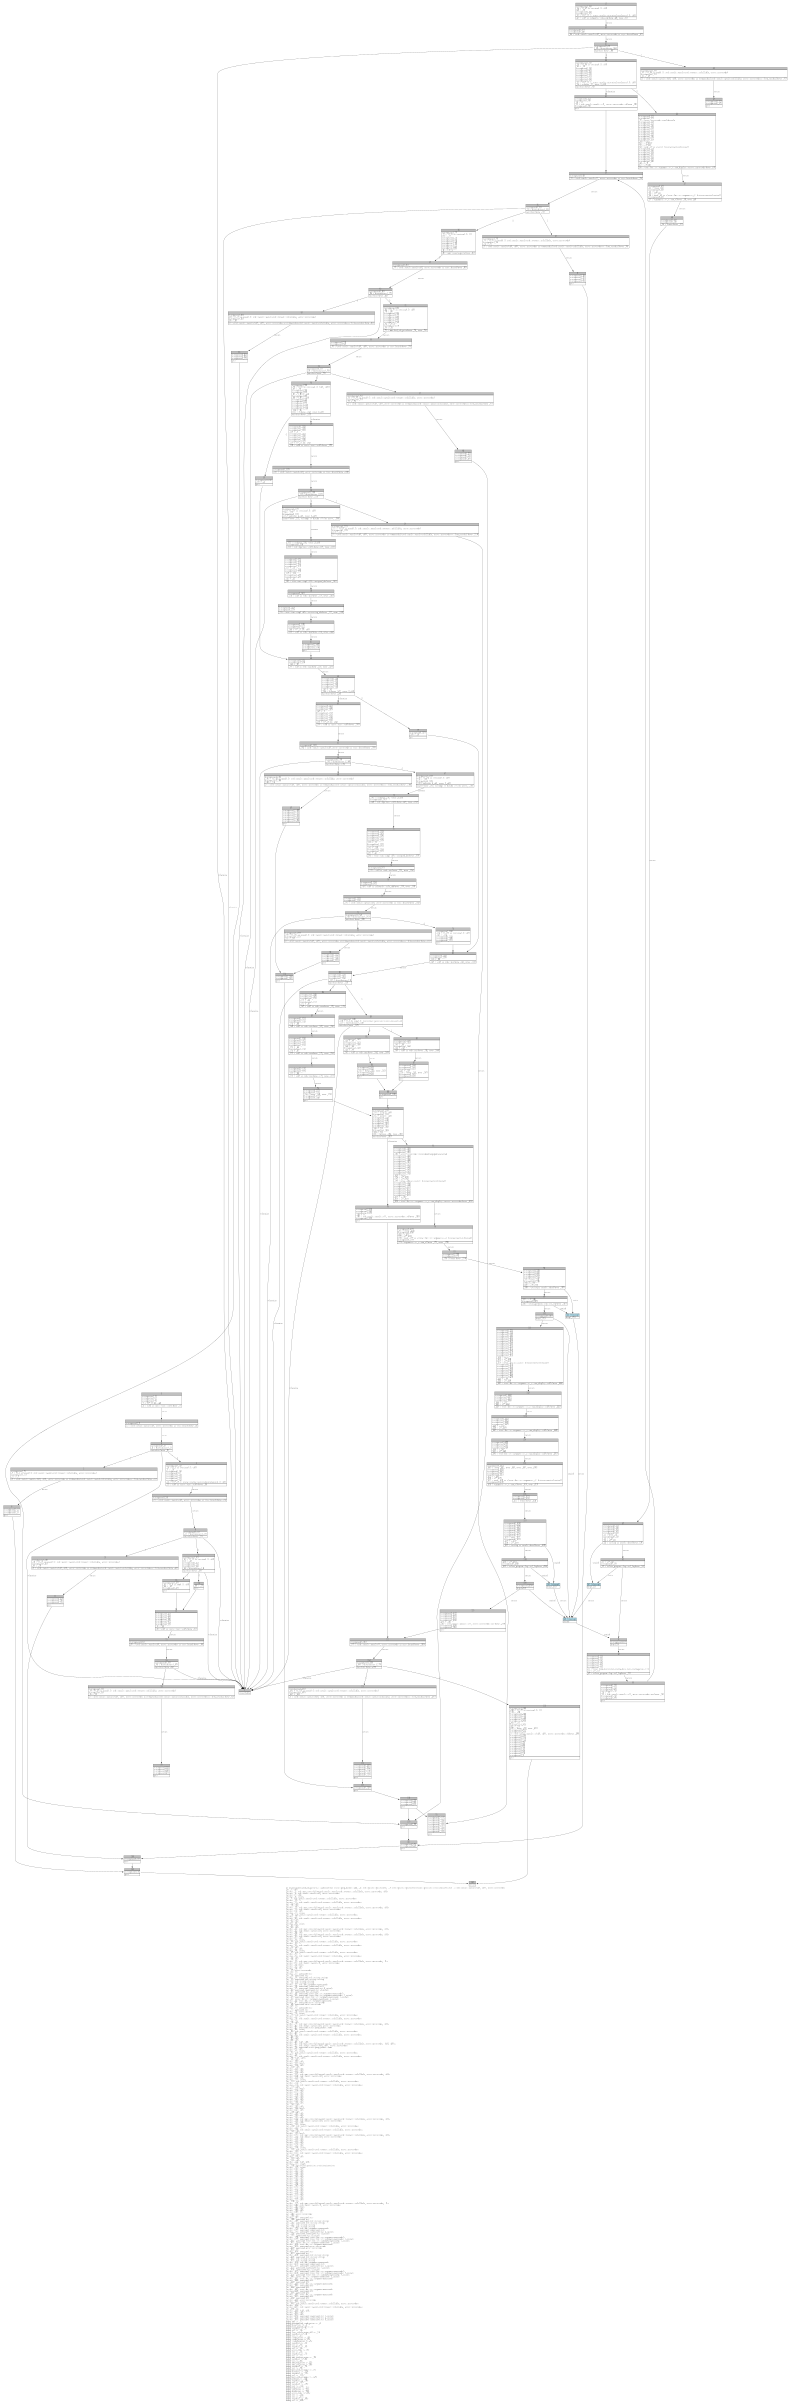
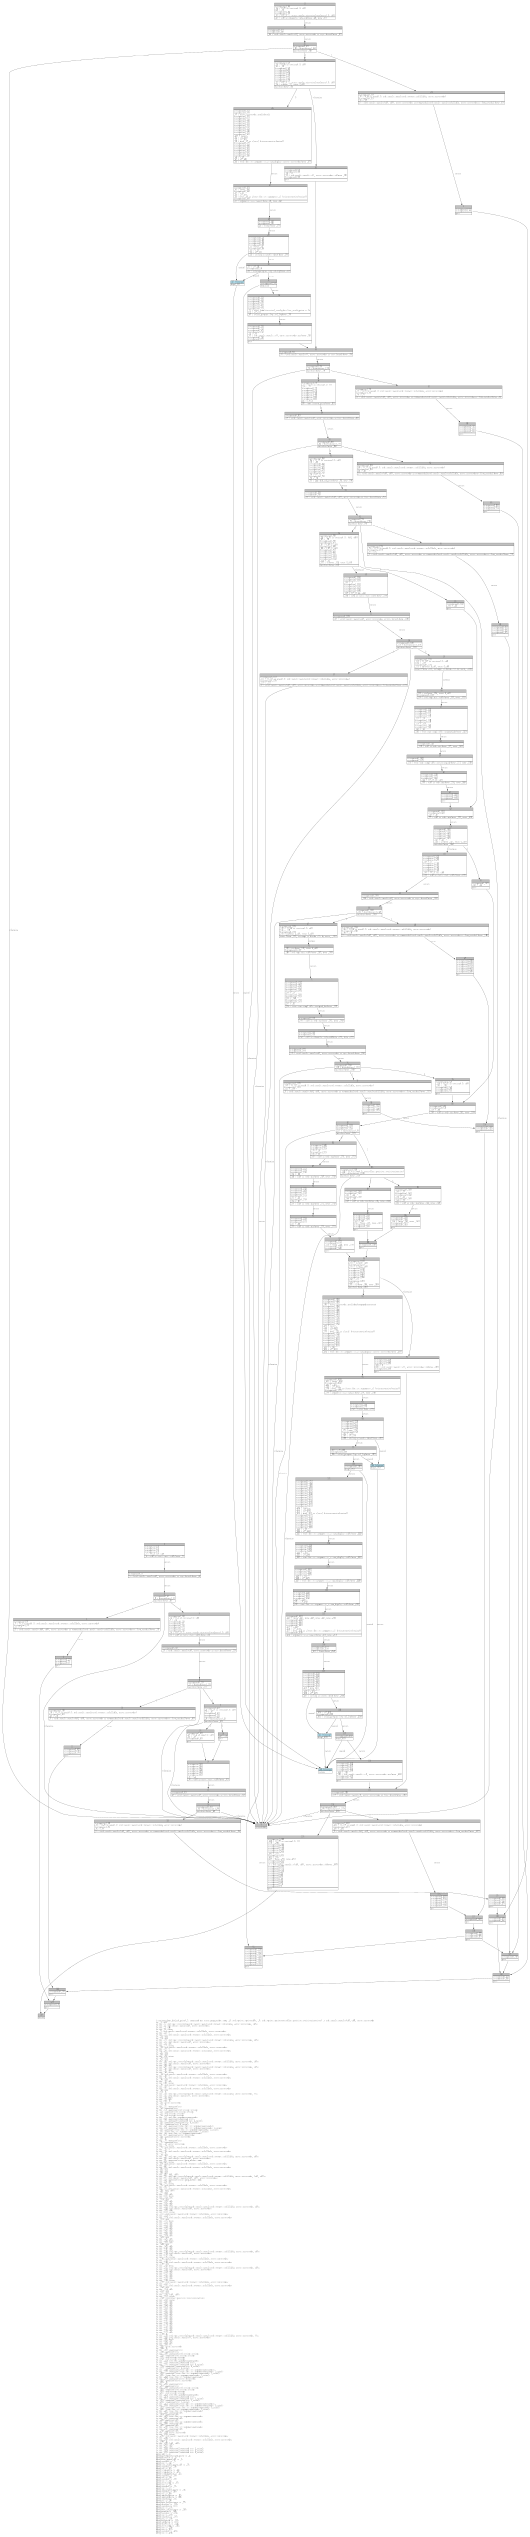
edge "128 (cleanup)" -> "31": reversed
node "120": added
